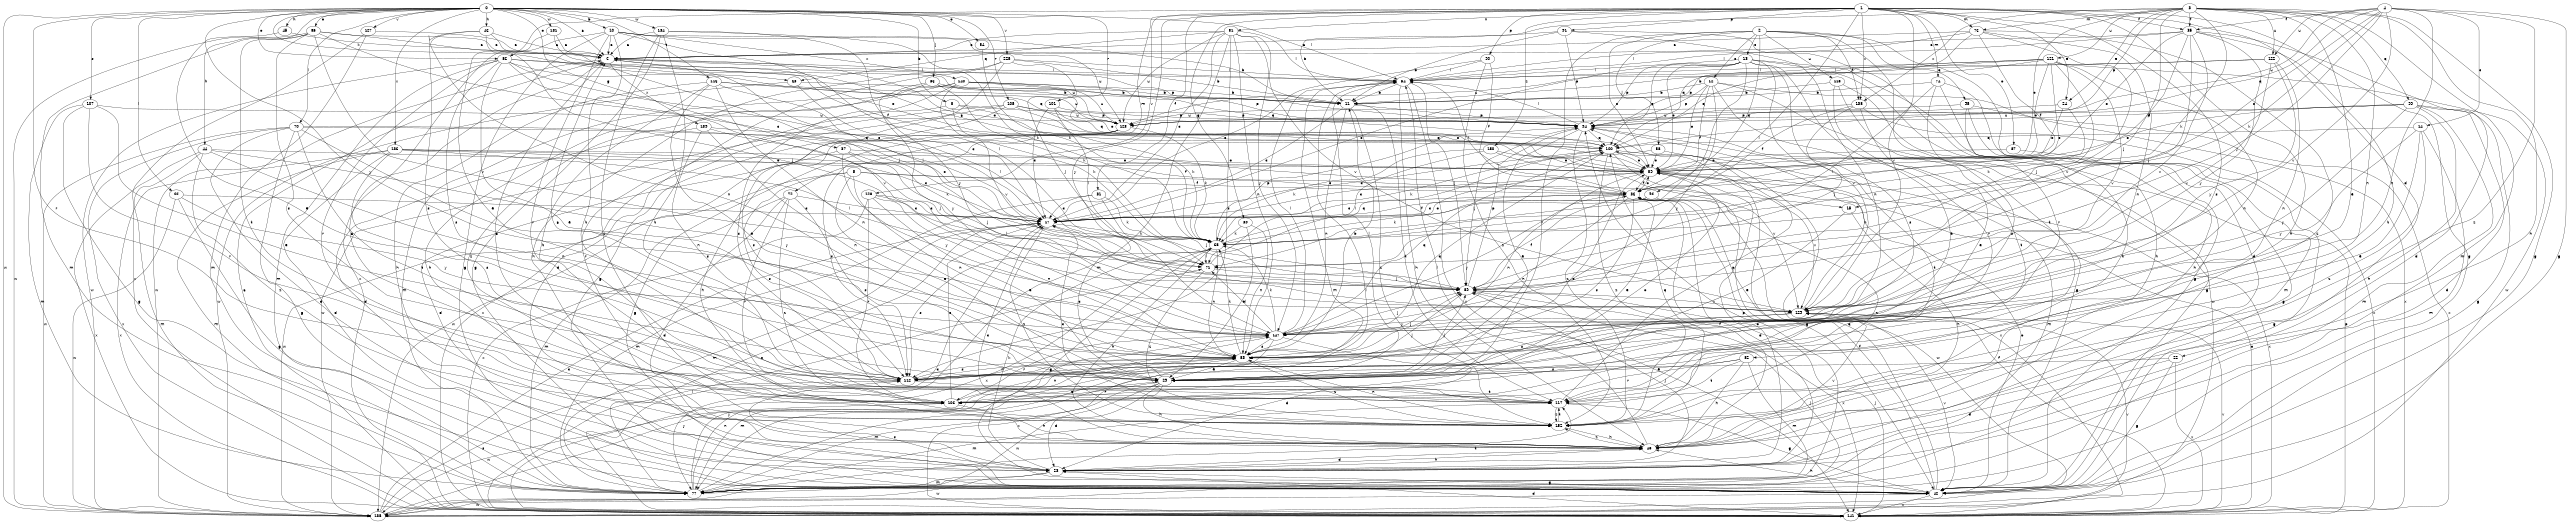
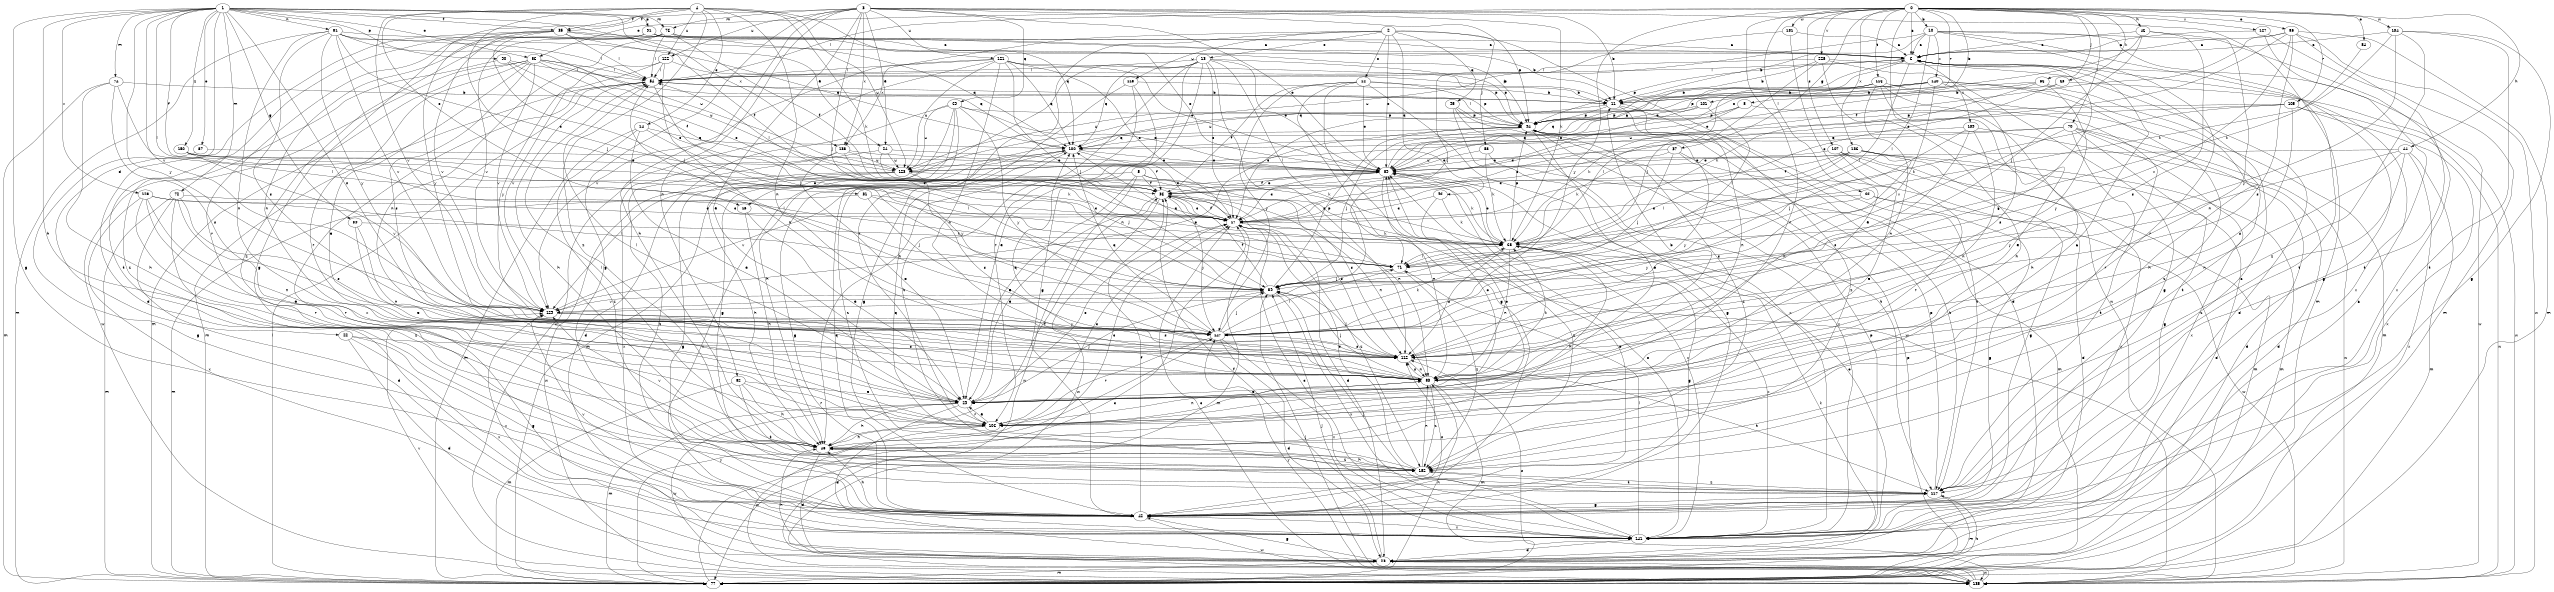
node "45": removed
edge "81" -> "63": now "81" -> "100"
edge "2" -> "138": label "f" -> "x"
node "99": label "99" -> "69"
edge "13" -> "129": label "v" -> "o"
edge "31" -> "65": label "k" -> "n"
edge "129" -> "94": label "n" -> "p"
edge "2" -> "117": now "24" -> "117"
edge "147" -> "83": now "147" -> "112"
